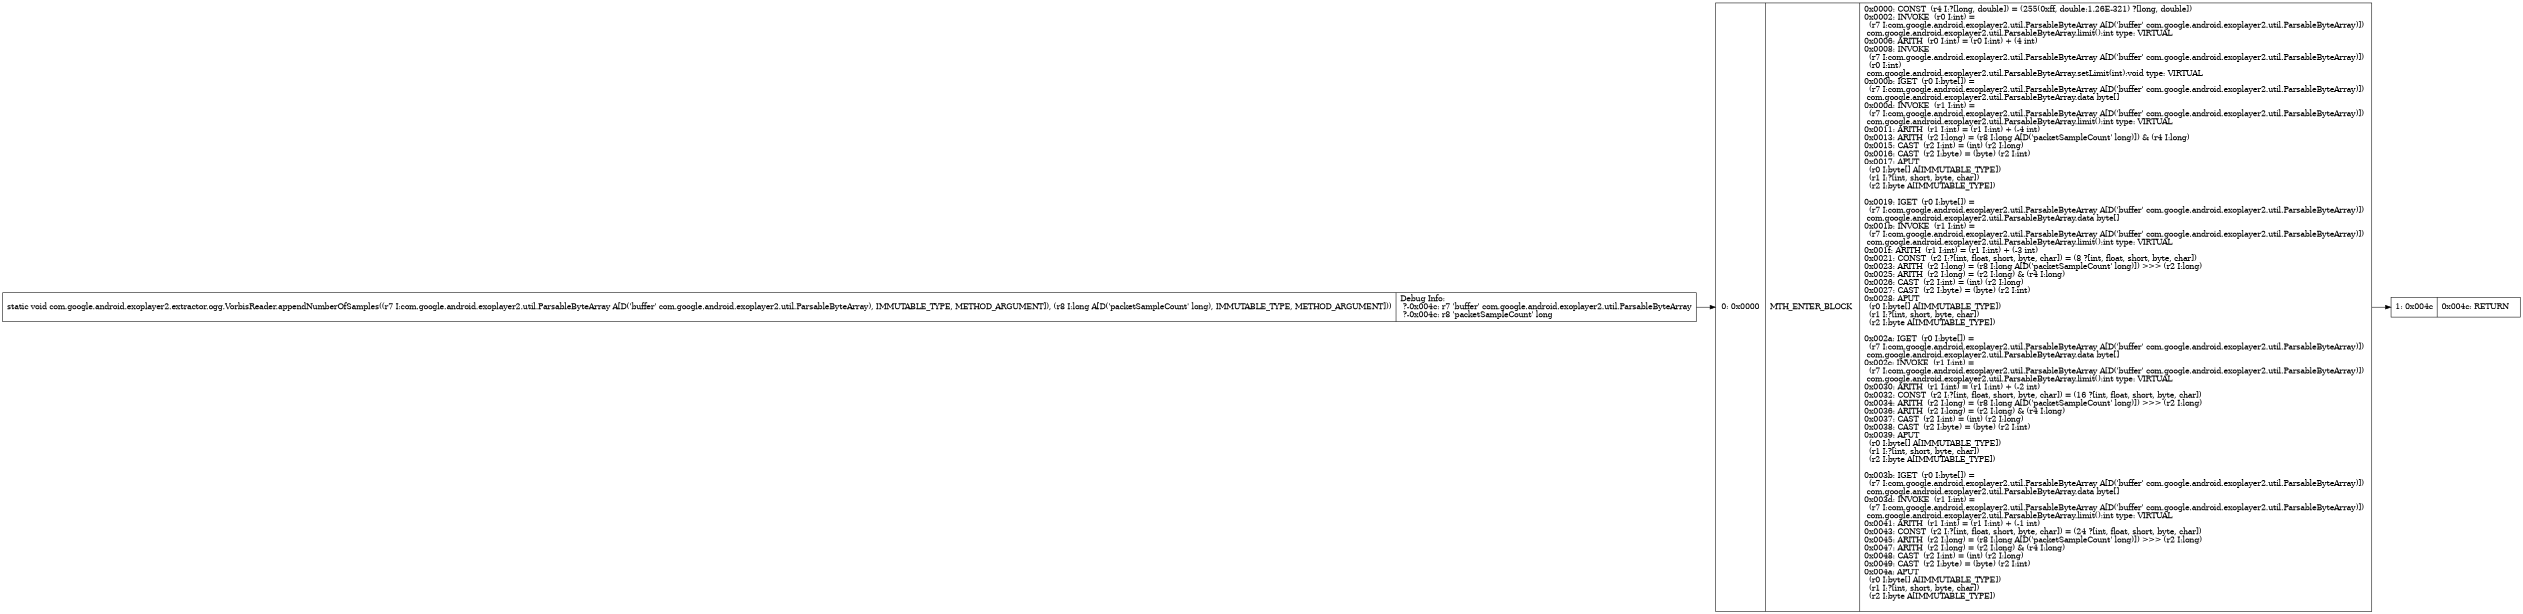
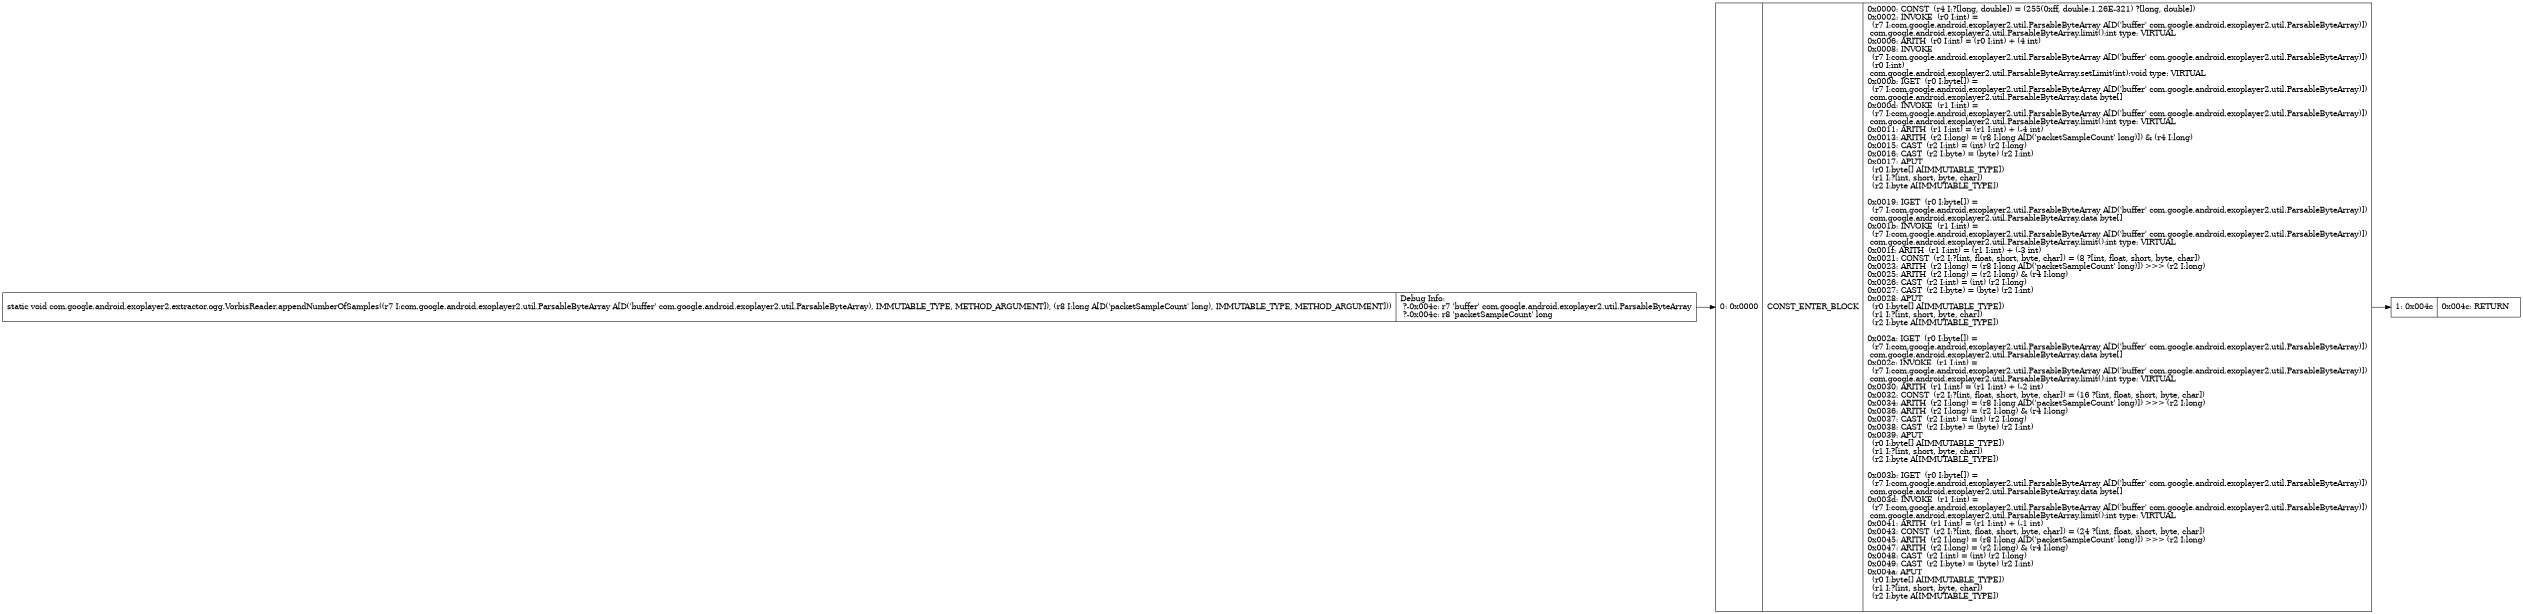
node "0: 0x0000": text "MTH_ENTER_BLOCK" -> "CONST_ENTER_BLOCK"
